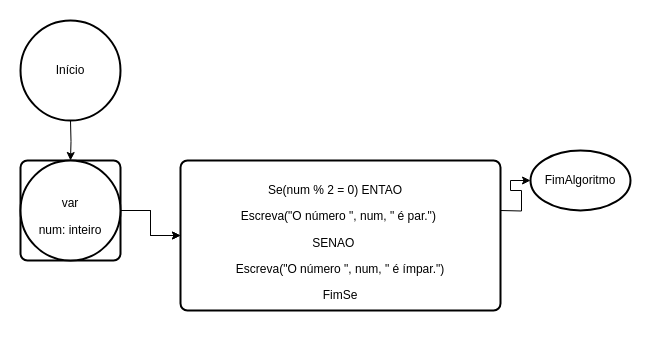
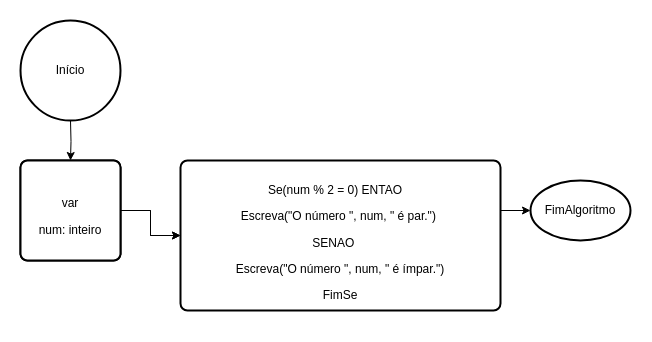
node "FimAlgoritmo": moved (581, 181) -> (581, 211)
node "var num: inteiro": shape ellipse -> rounded rectangle
